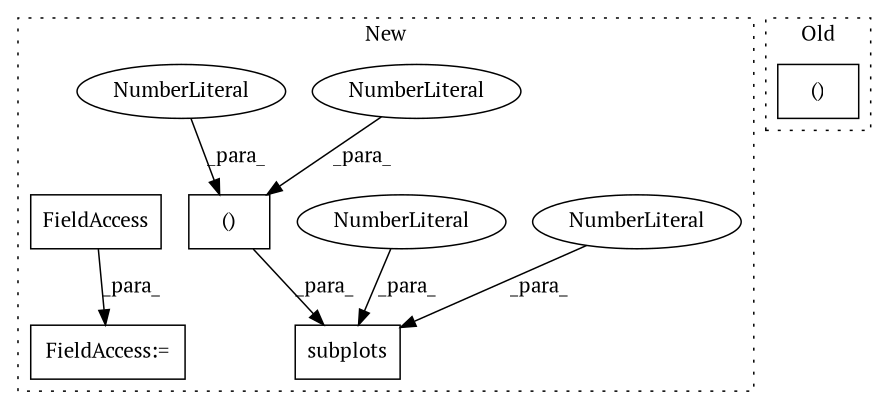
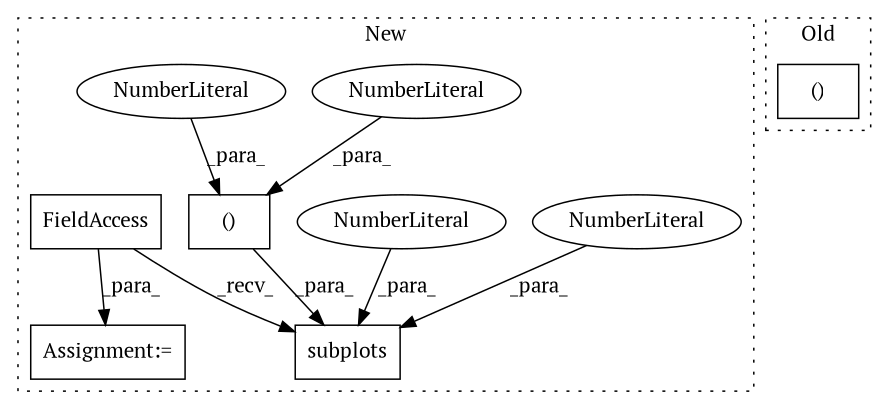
edge "FieldAccess" -> "subplots": added, label "_recv_"
node "FieldAccess:=": label "FieldAccess:=" -> "Assignment:="
